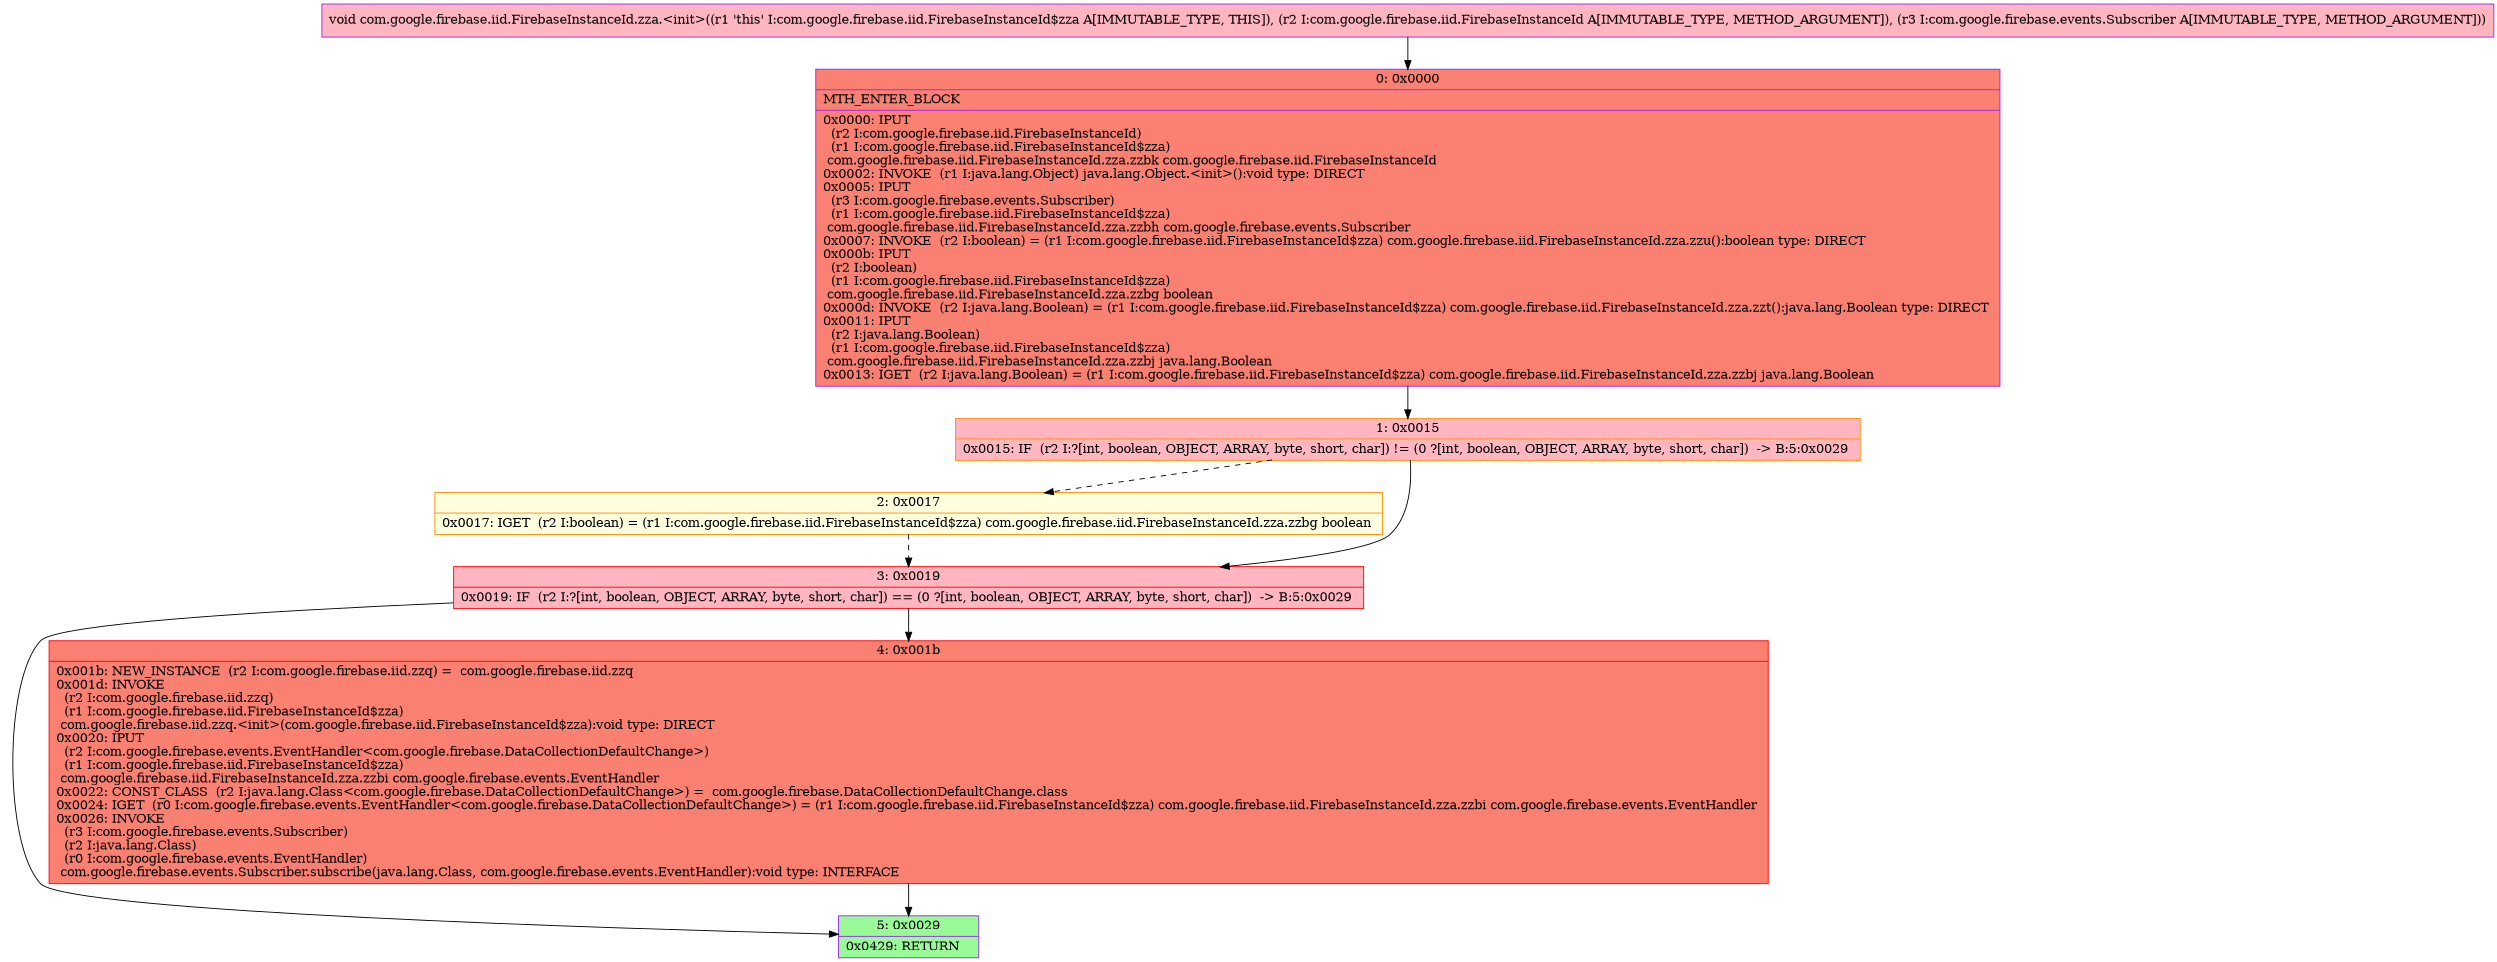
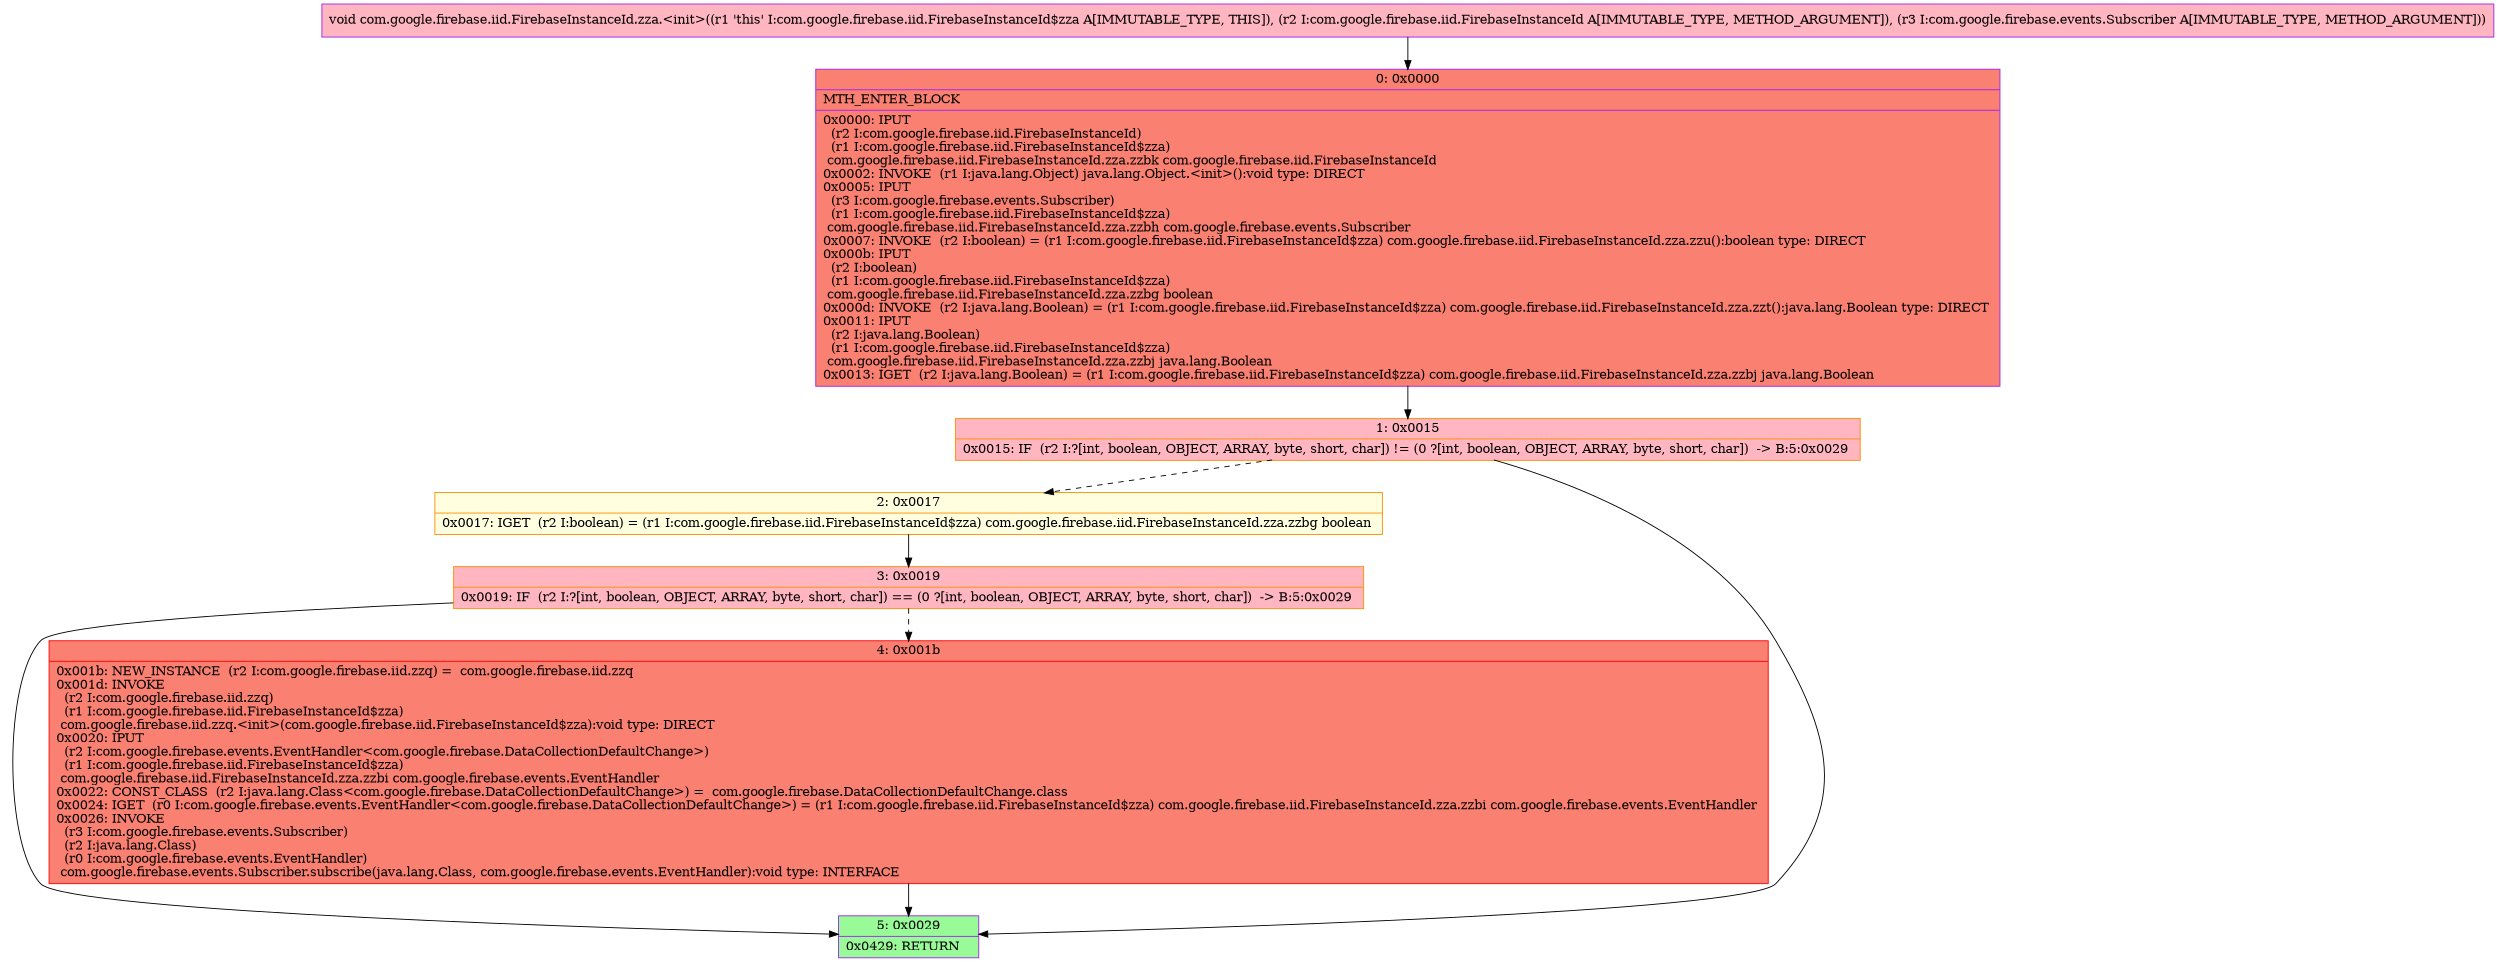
edge "2: 0x0017" -> "3: 0x0019": style dashed -> solid
edge "1: 0x0015" -> "3: 0x0019": now "1: 0x0015" -> "5: 0x0029"
node "3: 0x0019": color red -> darkorange
edge "3: 0x0019" -> "4: 0x001b": style solid -> dashed
